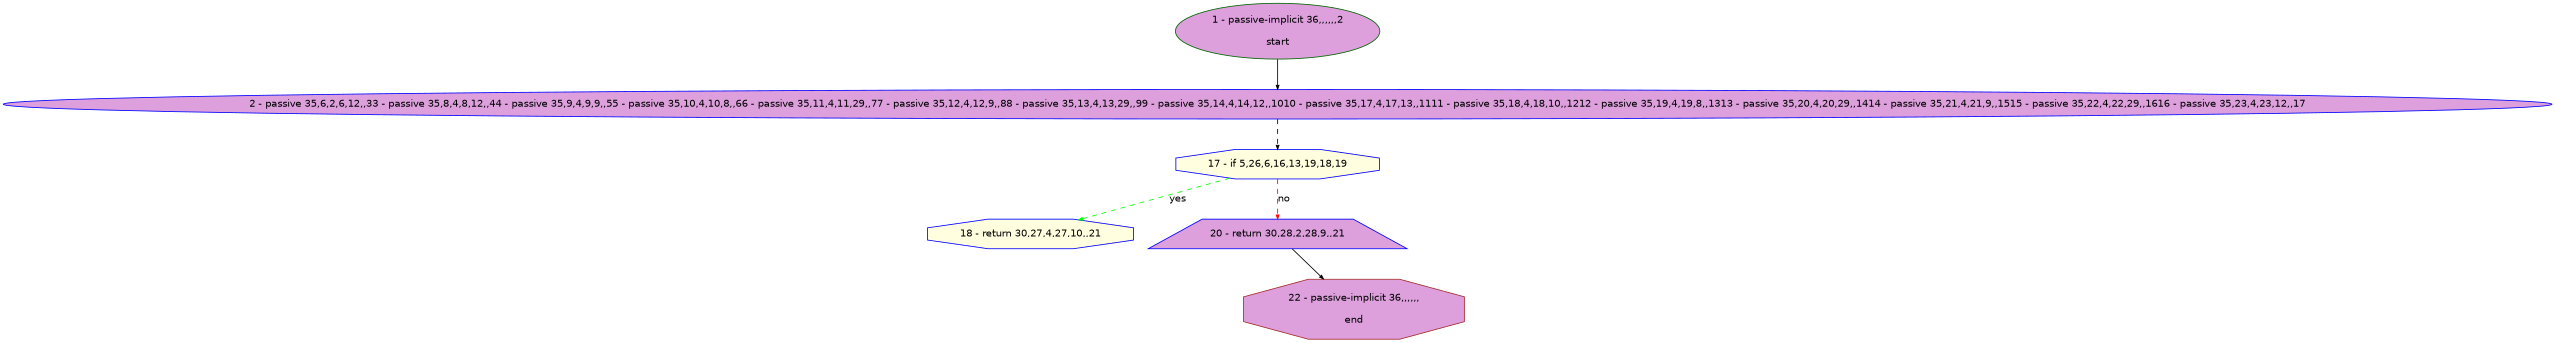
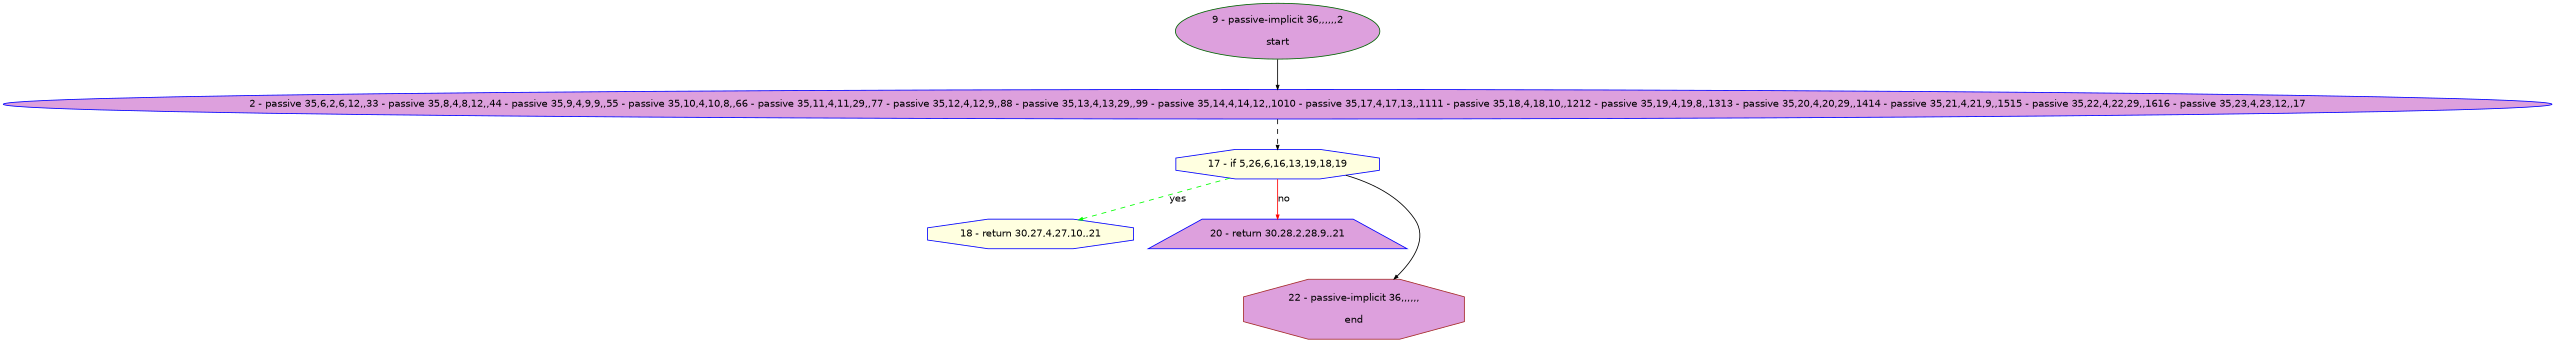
node "1 - passive-implicit 36,,,,,,2 start": label "1 - passive-implicit 36,,,,,,2 start" -> "9 - passive-implicit 36,,,,,,2 start"
edge "17 - if 5,26,6,16,13,19,18,19" -> "20 - return 30,28,2,28,9,,21": style dashed -> solid
edge "20 - return 30,28,2,28,9,,21" -> "22 - passive-implicit 36,,,,,, end": now "17 - if 5,26,6,16,13,19,18,19" -> "22 - passive-implicit 36,,,,,, end"
